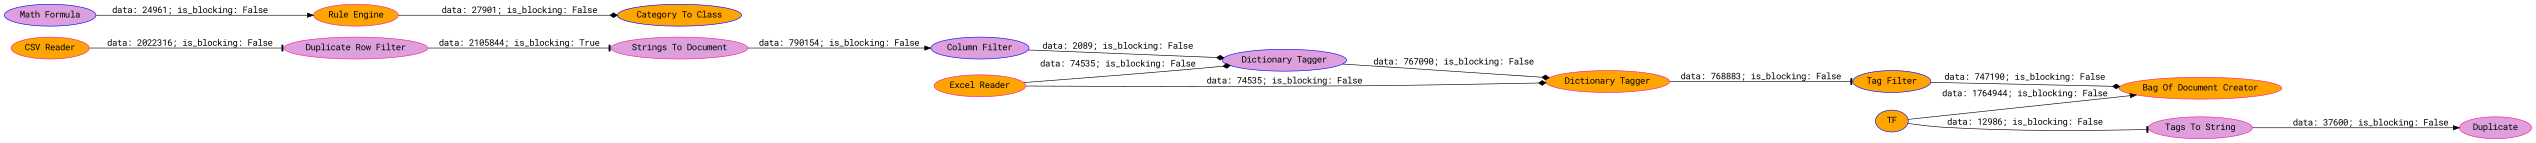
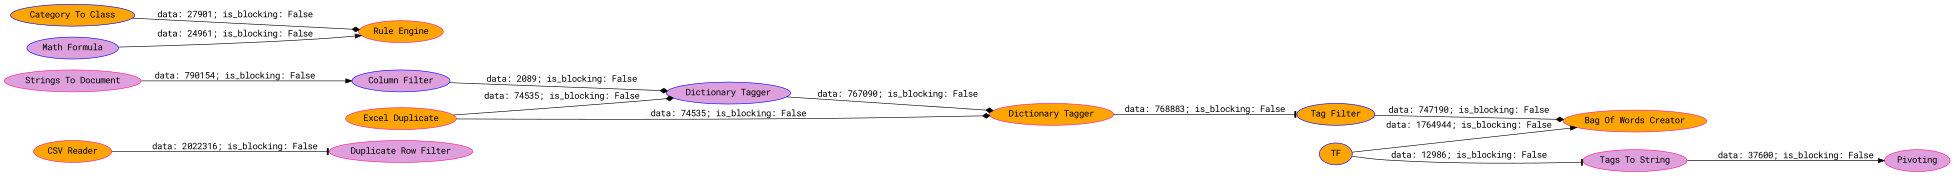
edge "Rule Engine" -> "Category To Class": reversed
edge "Duplicate Row Filter" -> "Strings To Document": removed, label "data: 2105844; is_blocking: True"
node "Excel Reader": label "Excel Reader" -> "Excel Duplicate"
node "Bag Of Document Creator": label "Bag Of Document Creator" -> "Bag Of Words Creator"
node "Duplicate": label "Duplicate" -> "Pivoting"
